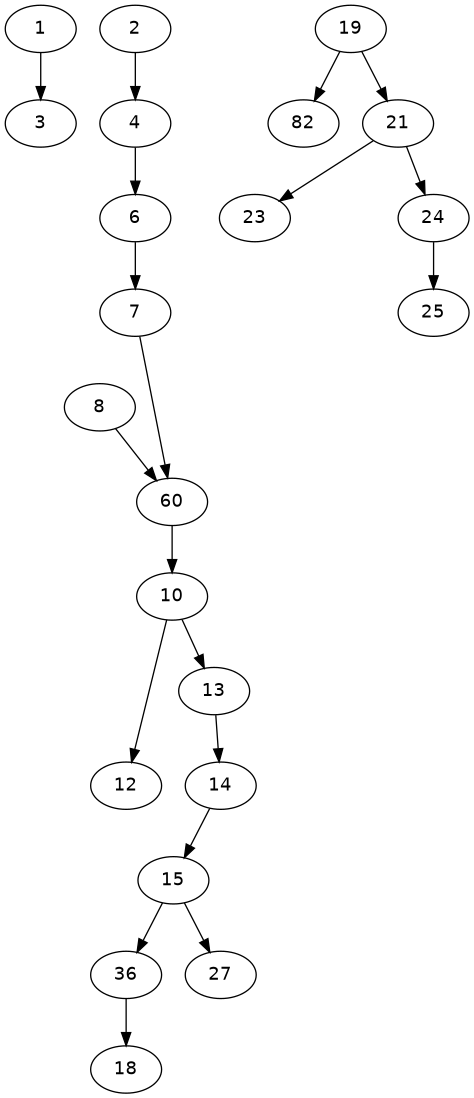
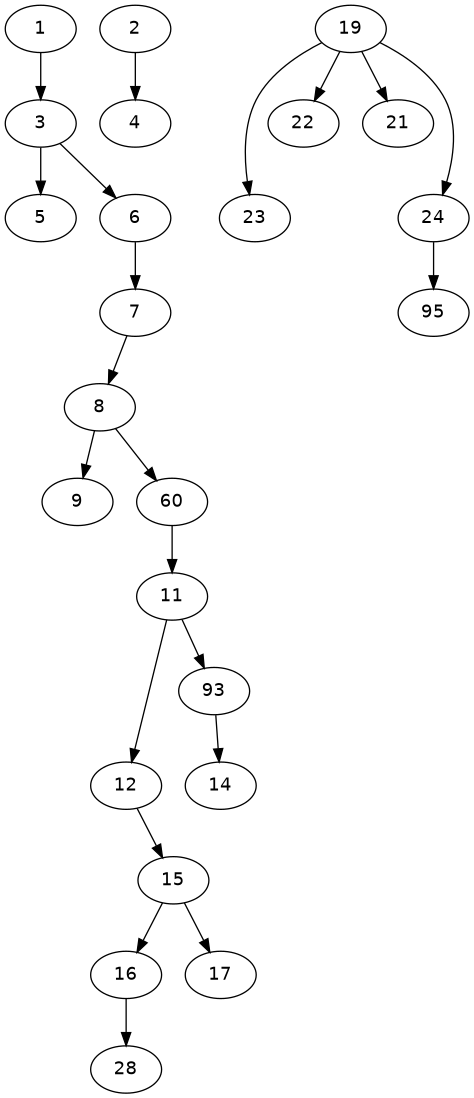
node "82": label "82" -> "22"
edge "4" -> "6": now "3" -> "6"
edge "21" -> "24": now "19" -> "24"
edge "21" -> "23": now "19" -> "23"
node "5": added
node "25": label "25" -> "95"
edge "7" -> "60": now "7" -> "8"
node "9": added
node "10": label "10" -> "11"
node "13": label "13" -> "93"
edge "14" -> "15": now "12" -> "15"
node "36": label "36" -> "16"
node "27": label "27" -> "17"
node "18": label "18" -> "28"
